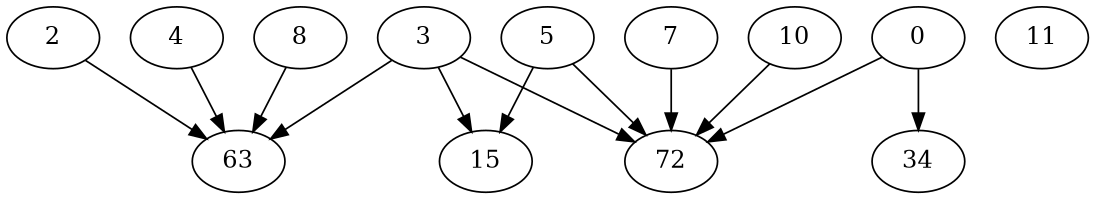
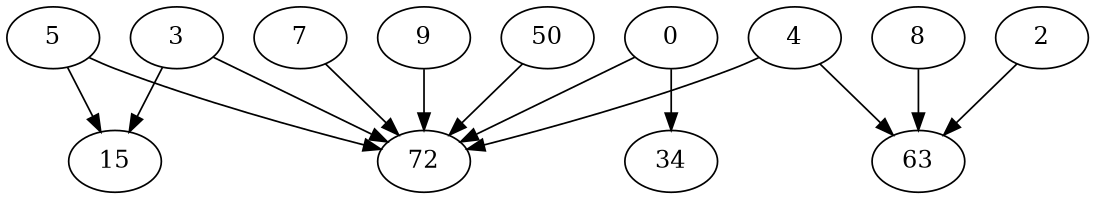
node "9": added
node "10": label "10" -> "50"
node "11": removed
edge "3" -> "63": removed
edge "4" -> "72": added
